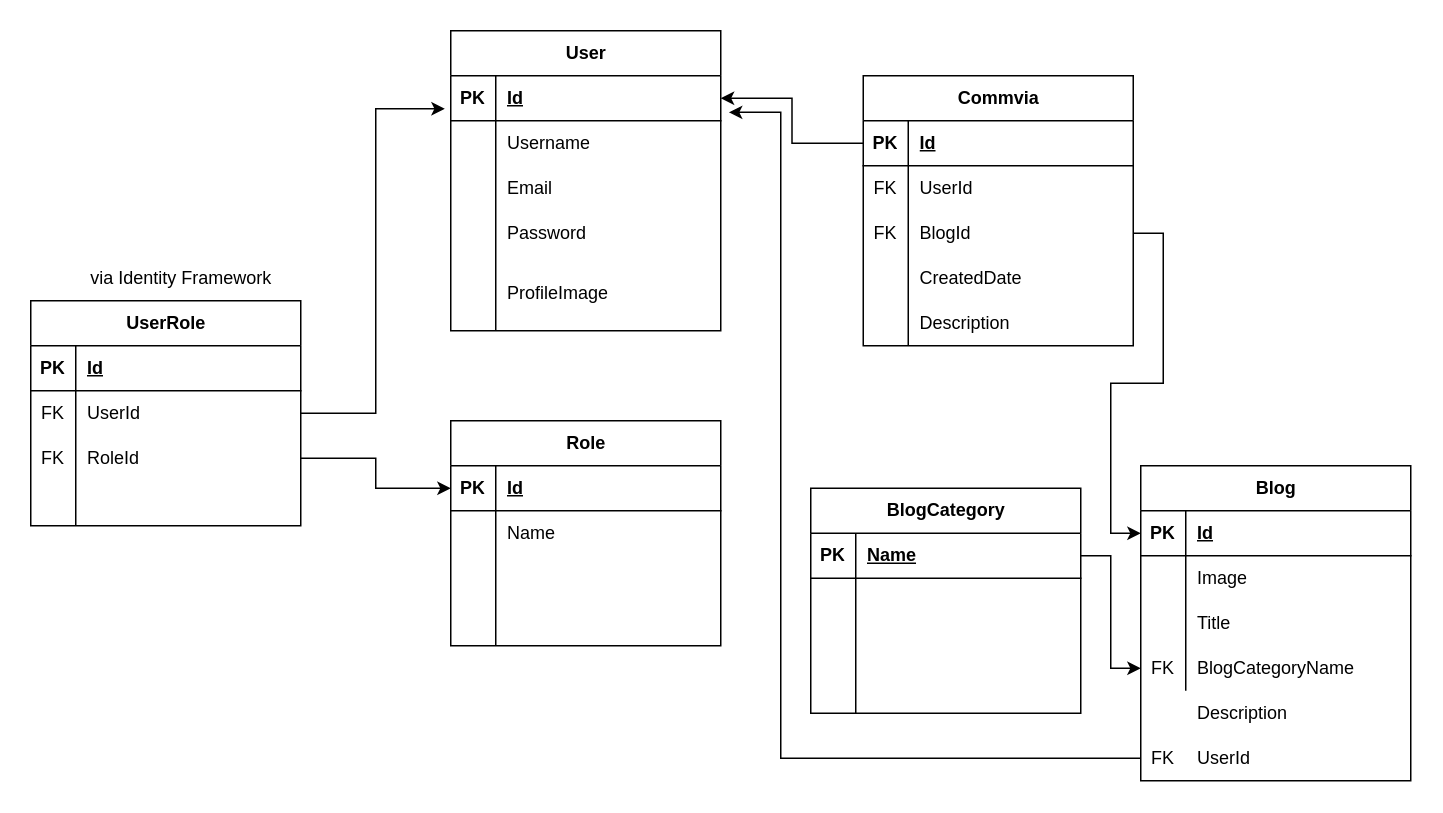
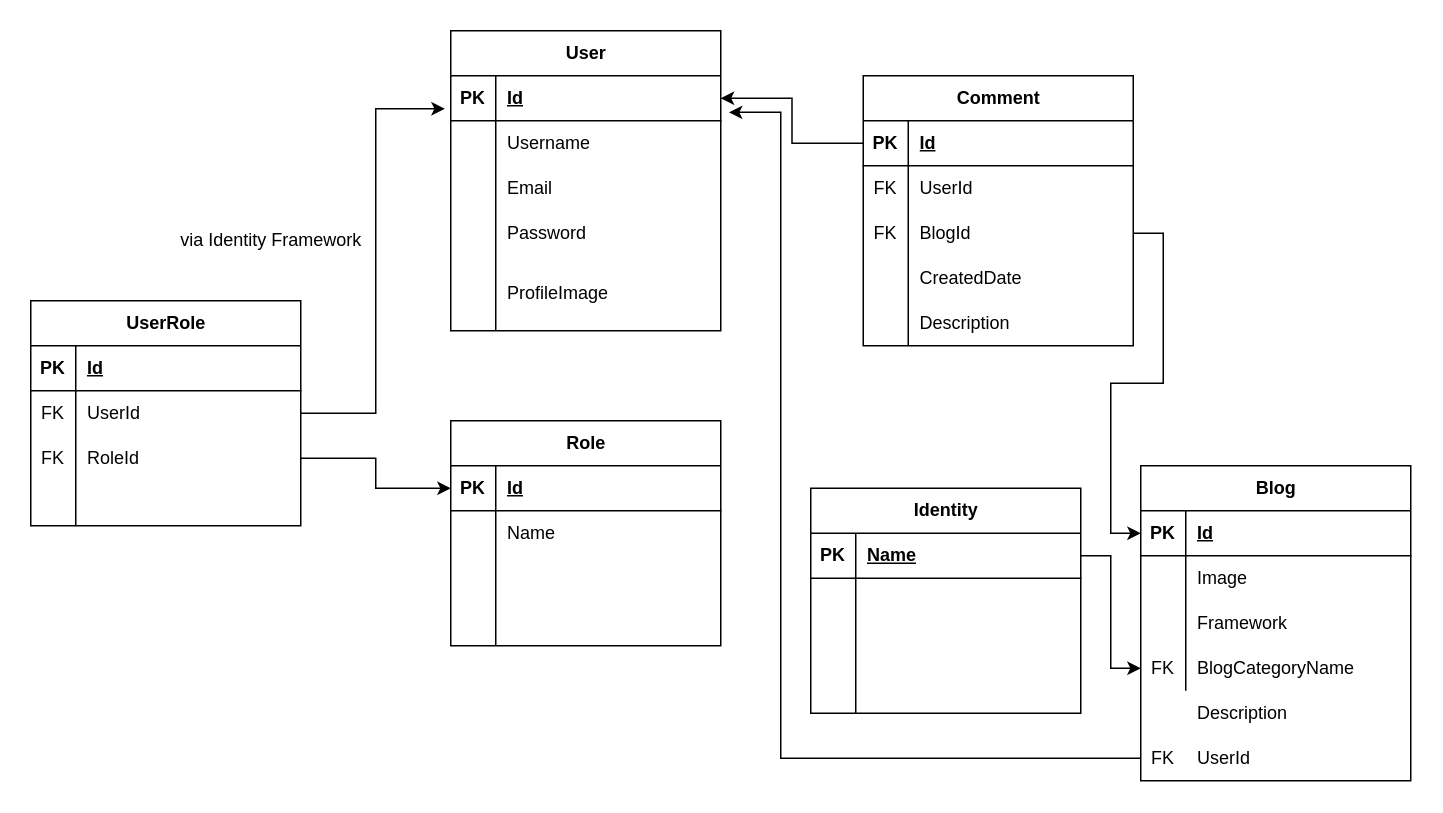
node "Commvia": label "Commvia" -> "Comment"
node "via Identity Framework": moved (181, 278) -> (271, 241)
node "BlogCategory": label "BlogCategory" -> "Identity"
node "Title": label "Title" -> "Framework"
